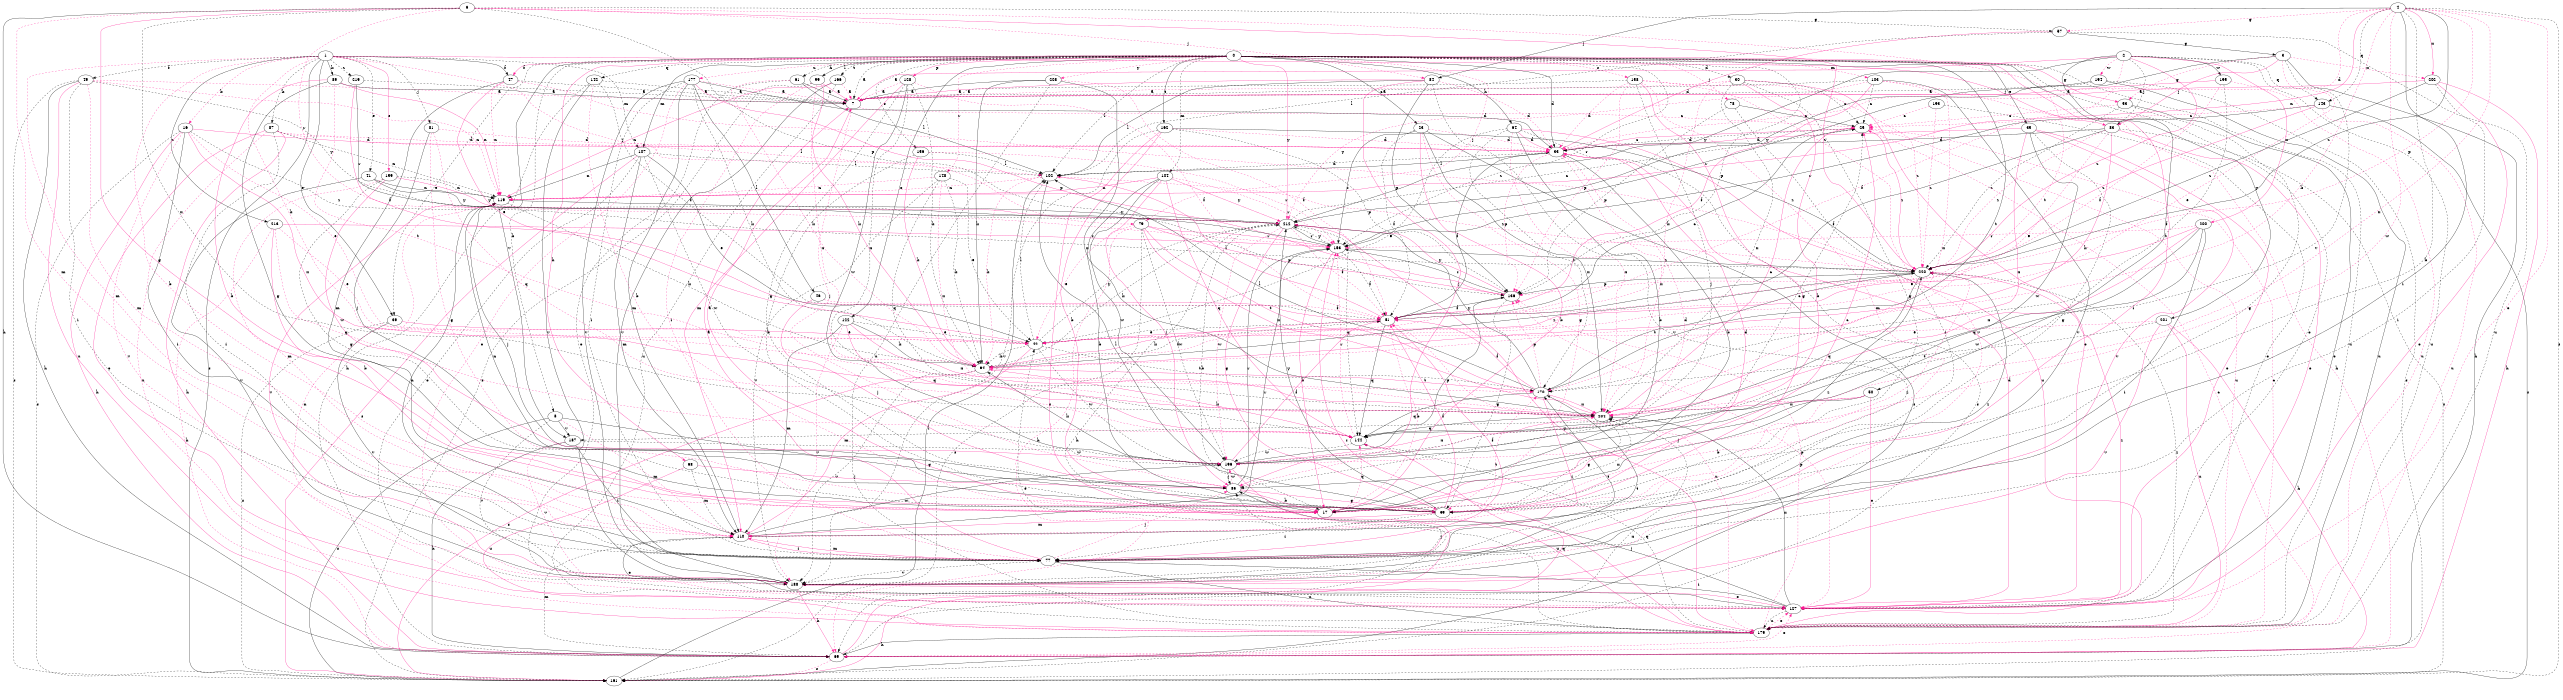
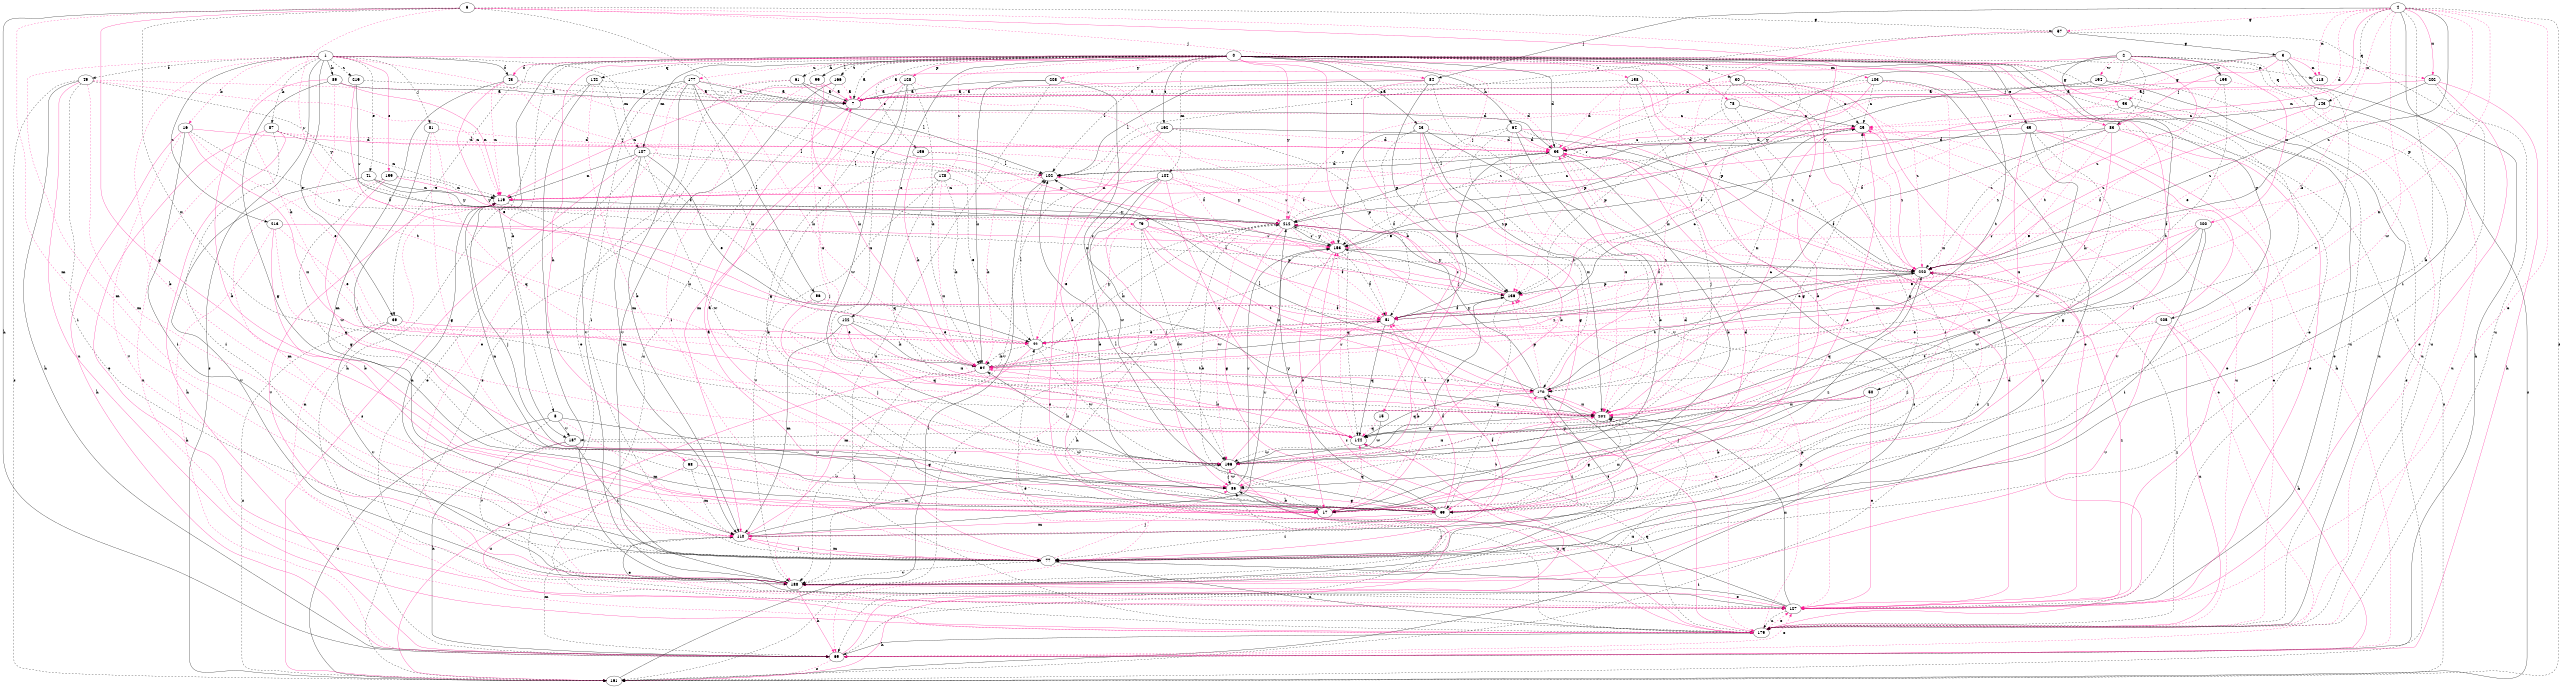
edge "0" -> "78": style dashed -> solid
node "47": label "47" -> "43"
node "118": added
node "193": removed
node "46": label "46" -> "96"
node "201": label "201" -> "205"
edge "23" -> "59": style dashed -> solid
edge "170" -> "51": now "170" -> "33"
node "15": added
edge "16" -> "161": removed, label "s"
